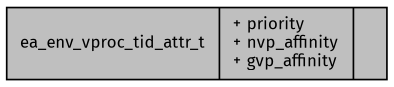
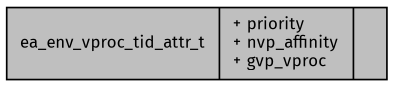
node "ea_env_vproc_tid_attr_t": text "+ gvp_affinity" -> "+ gvp_vproc"
